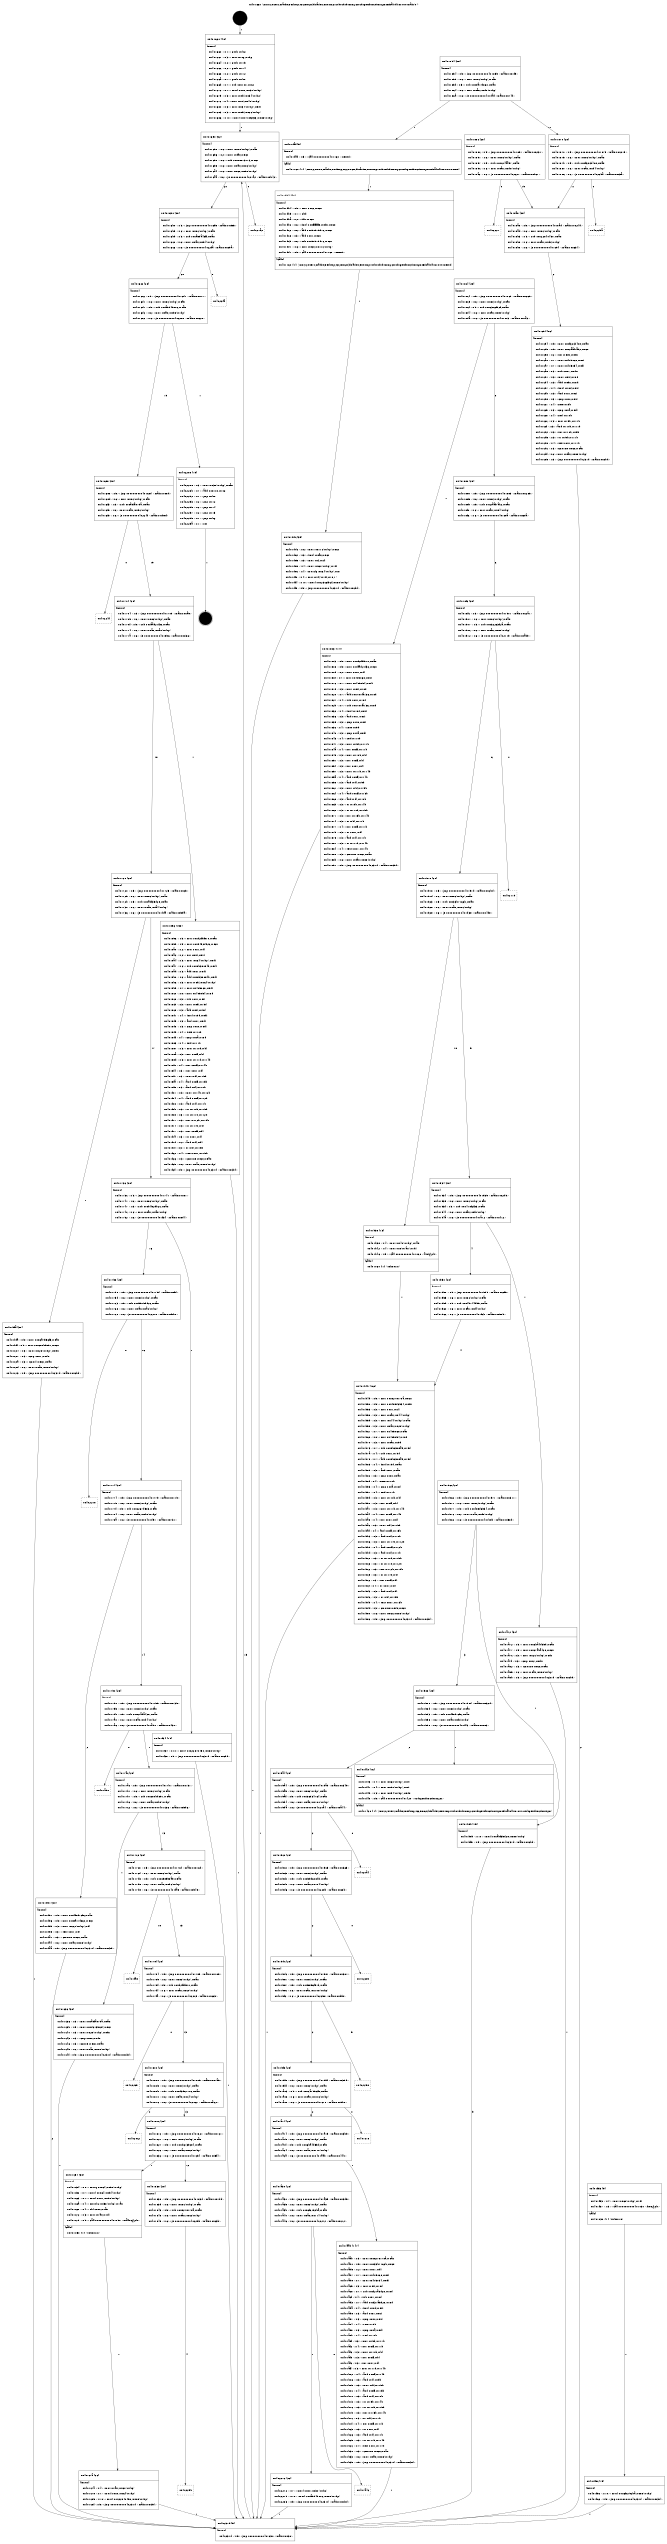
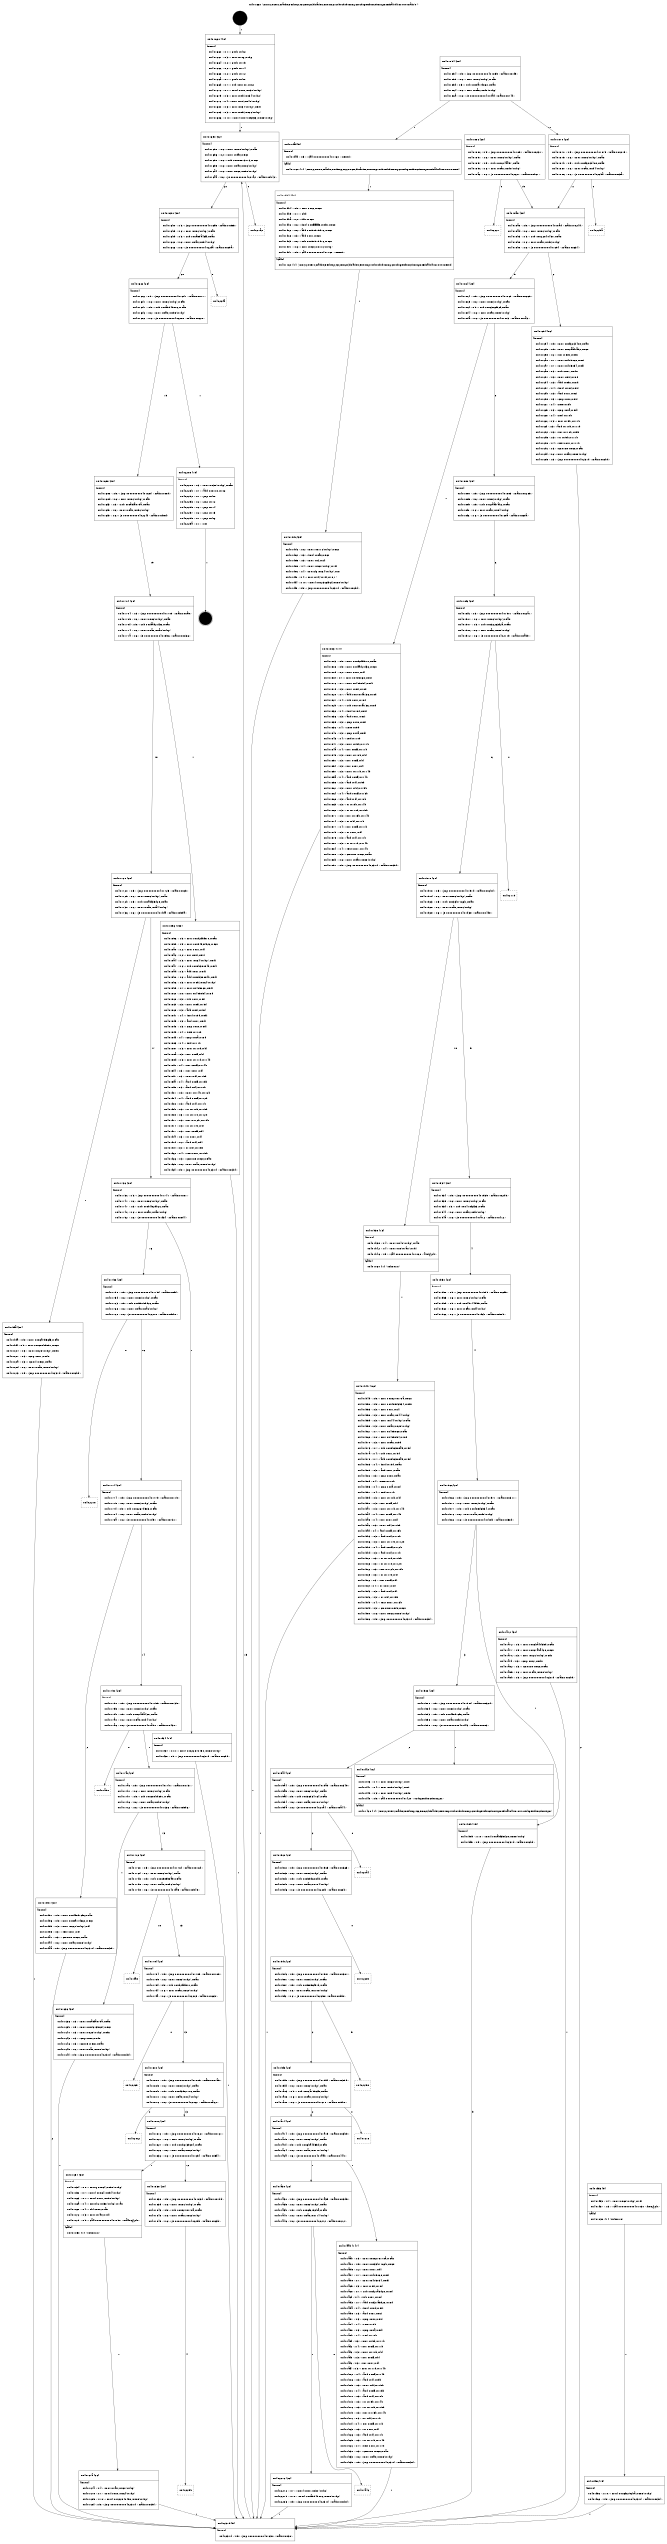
edge "0x4018a8 [28]" -> "0x4018c4 [28]": added, label "9"
node "0x40224f": removed
edge "0x401950 [28]" -> "0x401b4b [160]": now "0x401950 [28]" -> "0x40196c [28]"
edge "0x401934 [28]" -> "0x401a72 [30]": removed, label "1"
edge "0x4019c0 [28]" -> "0x4019dc [28]": removed, label "2"
edge "0x401a14 [28]" -> "0x401a30 [28]": added, label "1"
